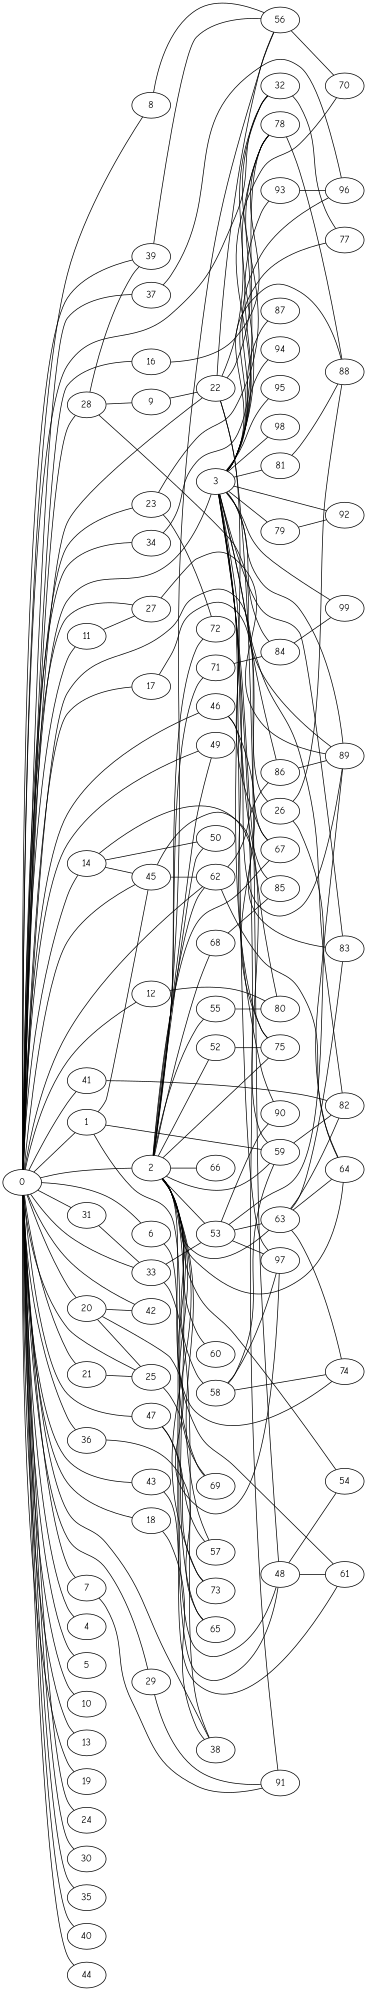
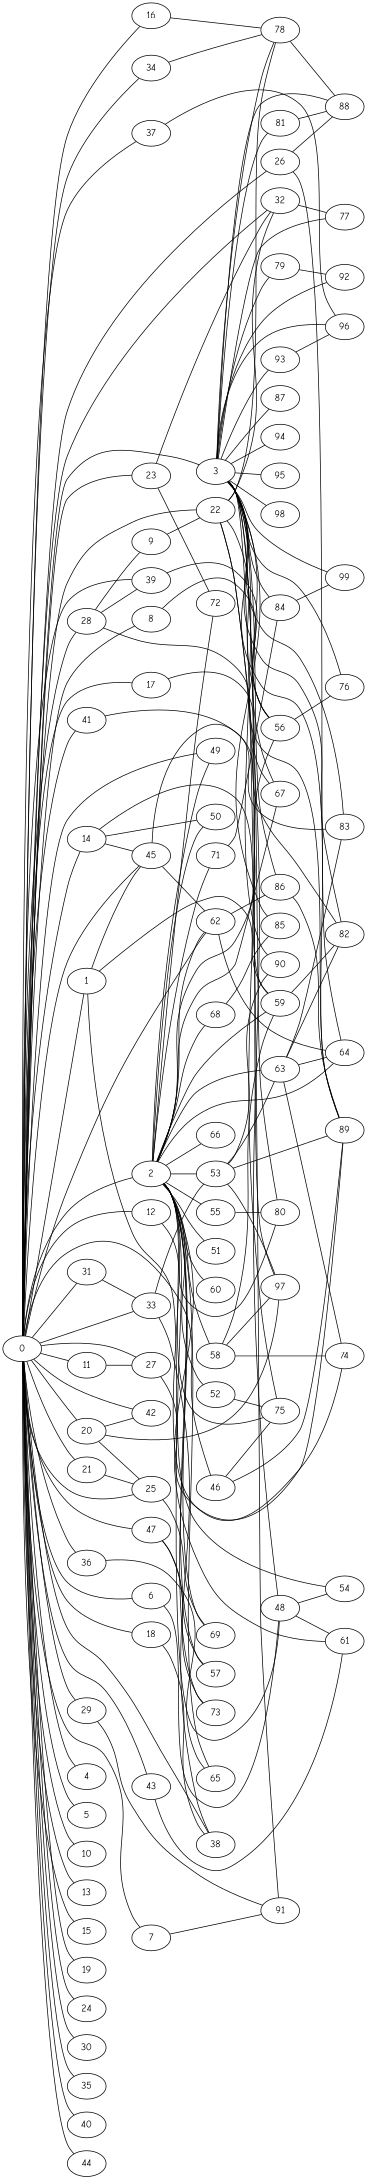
node "70": label "70" -> "76"
node "51": added
node "15": added
